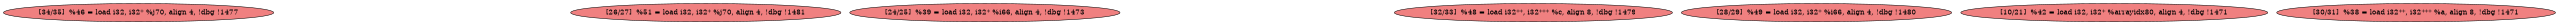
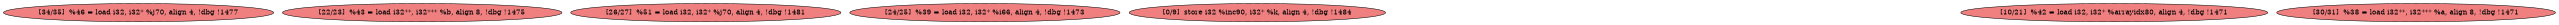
node "[22/23]  %43 = load i32**, i32*** %b, align 8, !dbg !1475": added
node "[0/9]  store i32 %inc90, i32* %k, align 4, !dbg !1484": added
node "[32/33]  %48 = load i32**, i32*** %c, align 8, !dbg !1479": removed
node "[28/29]  %49 = load i32, i32* %i66, align 4, !dbg !1480": removed
